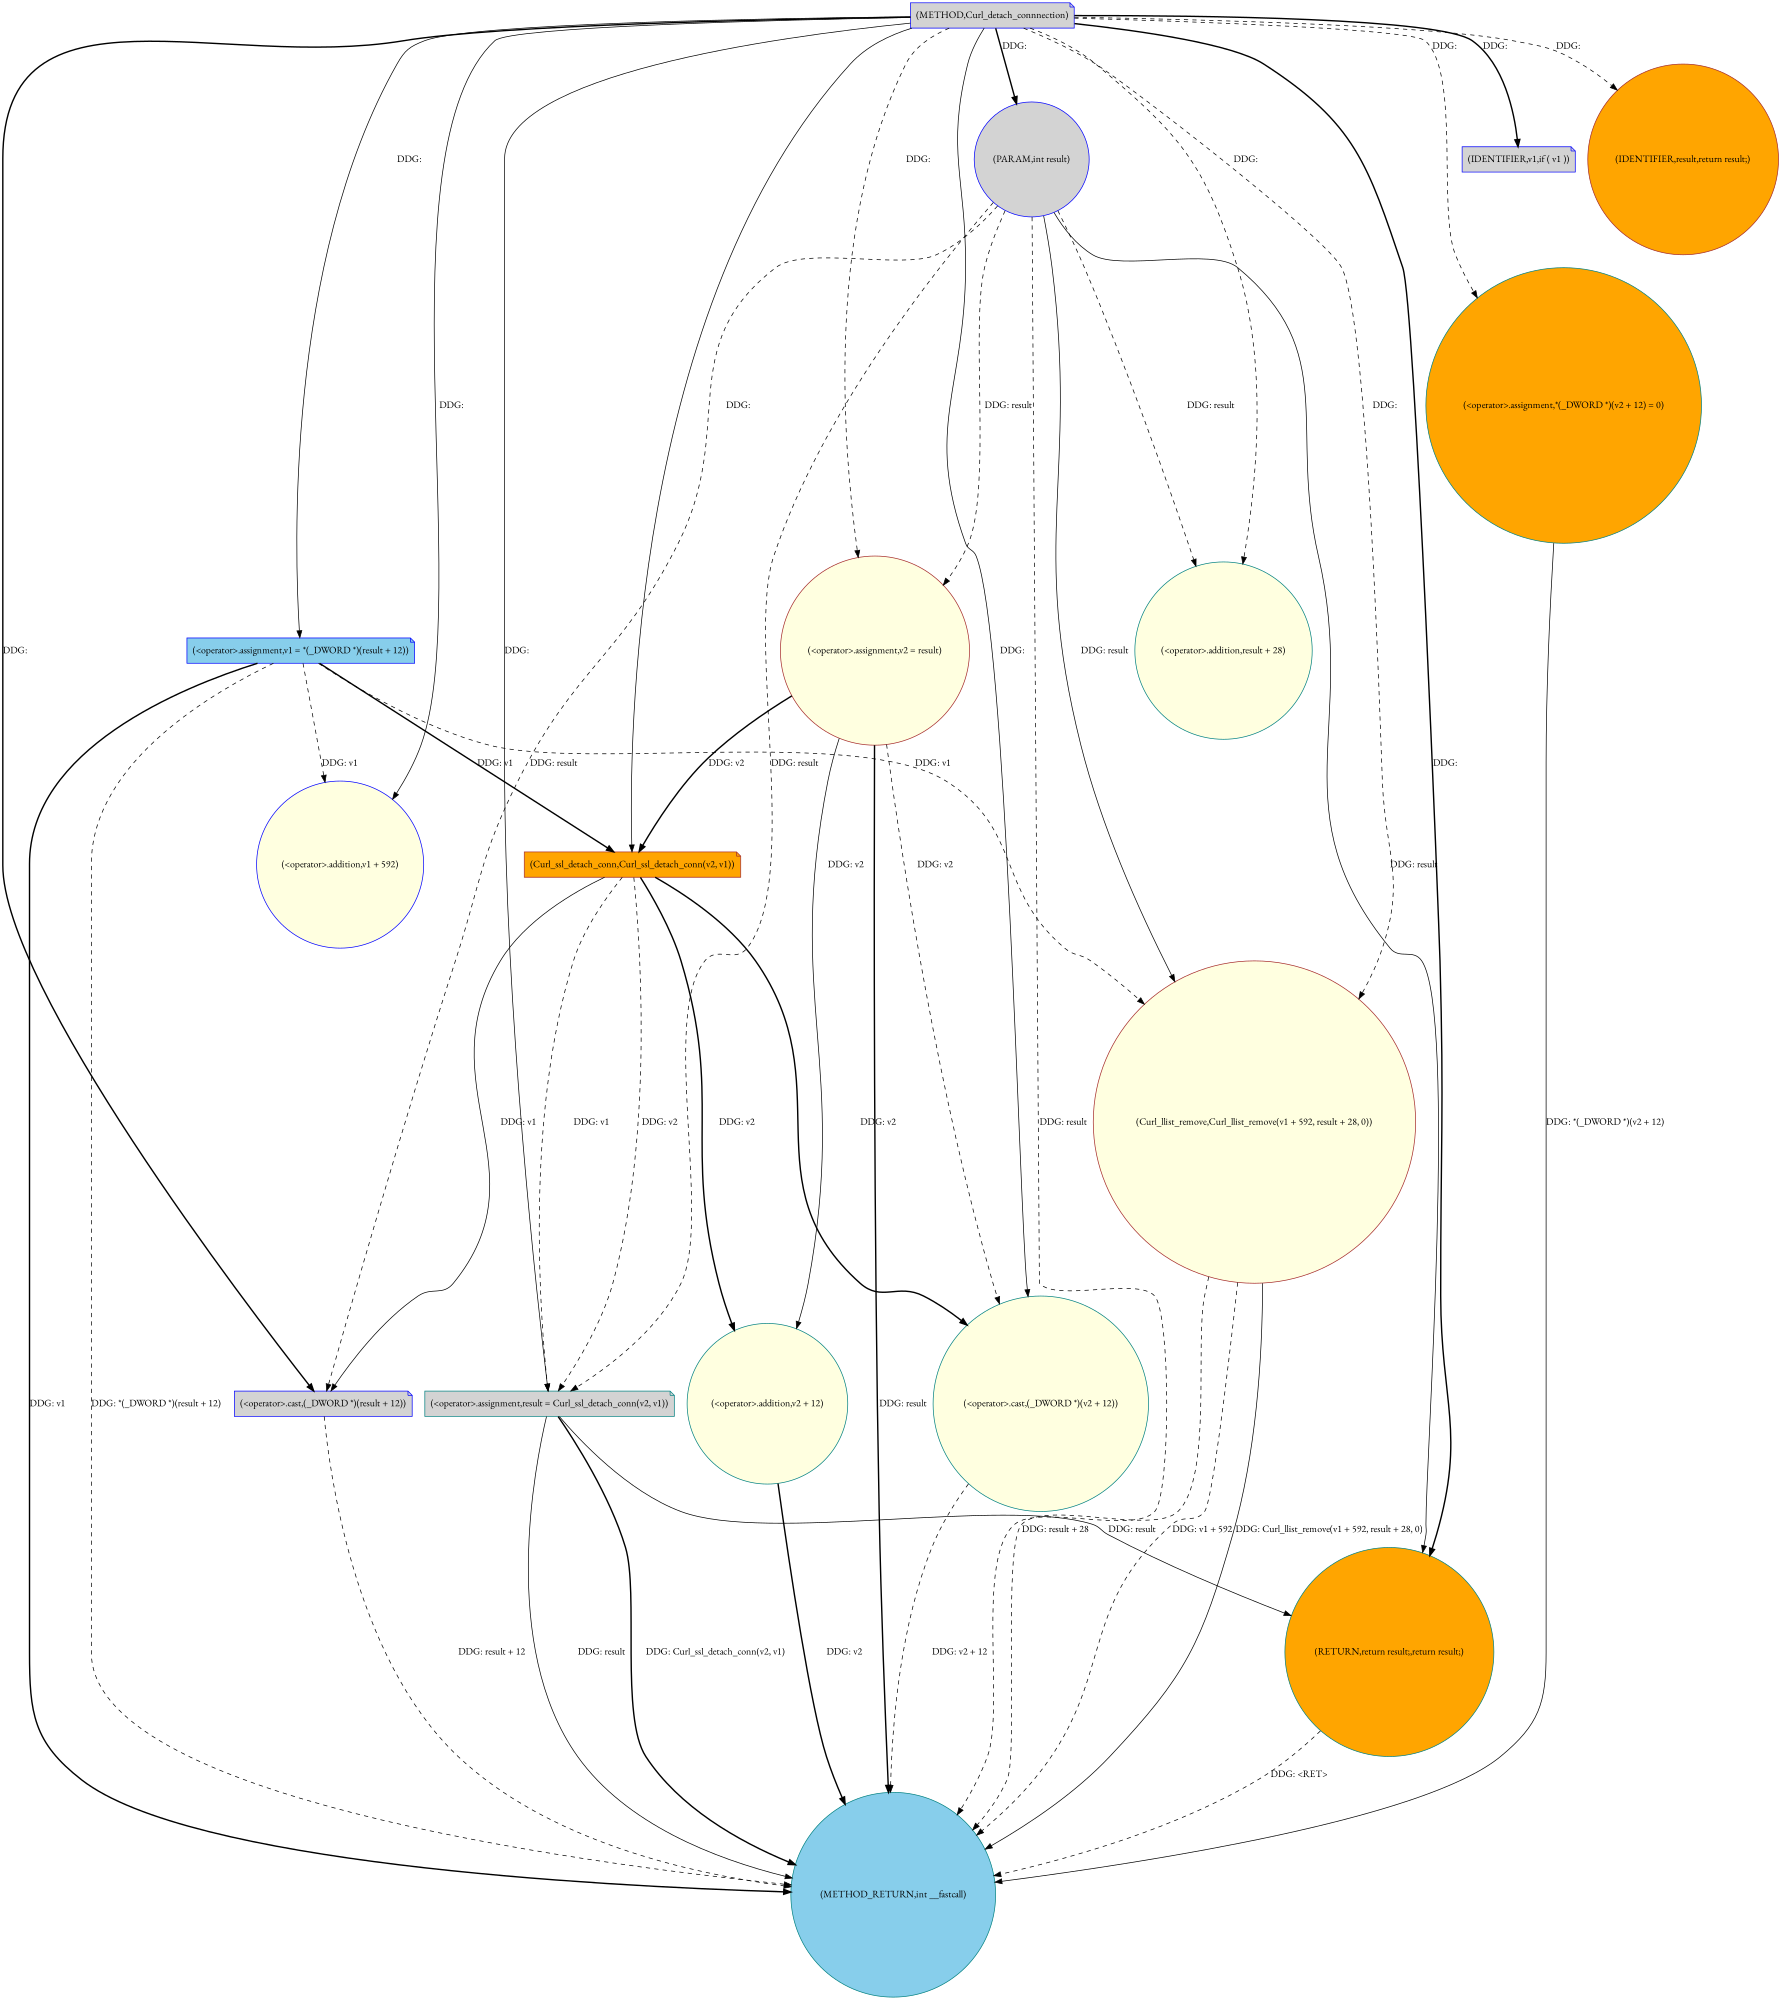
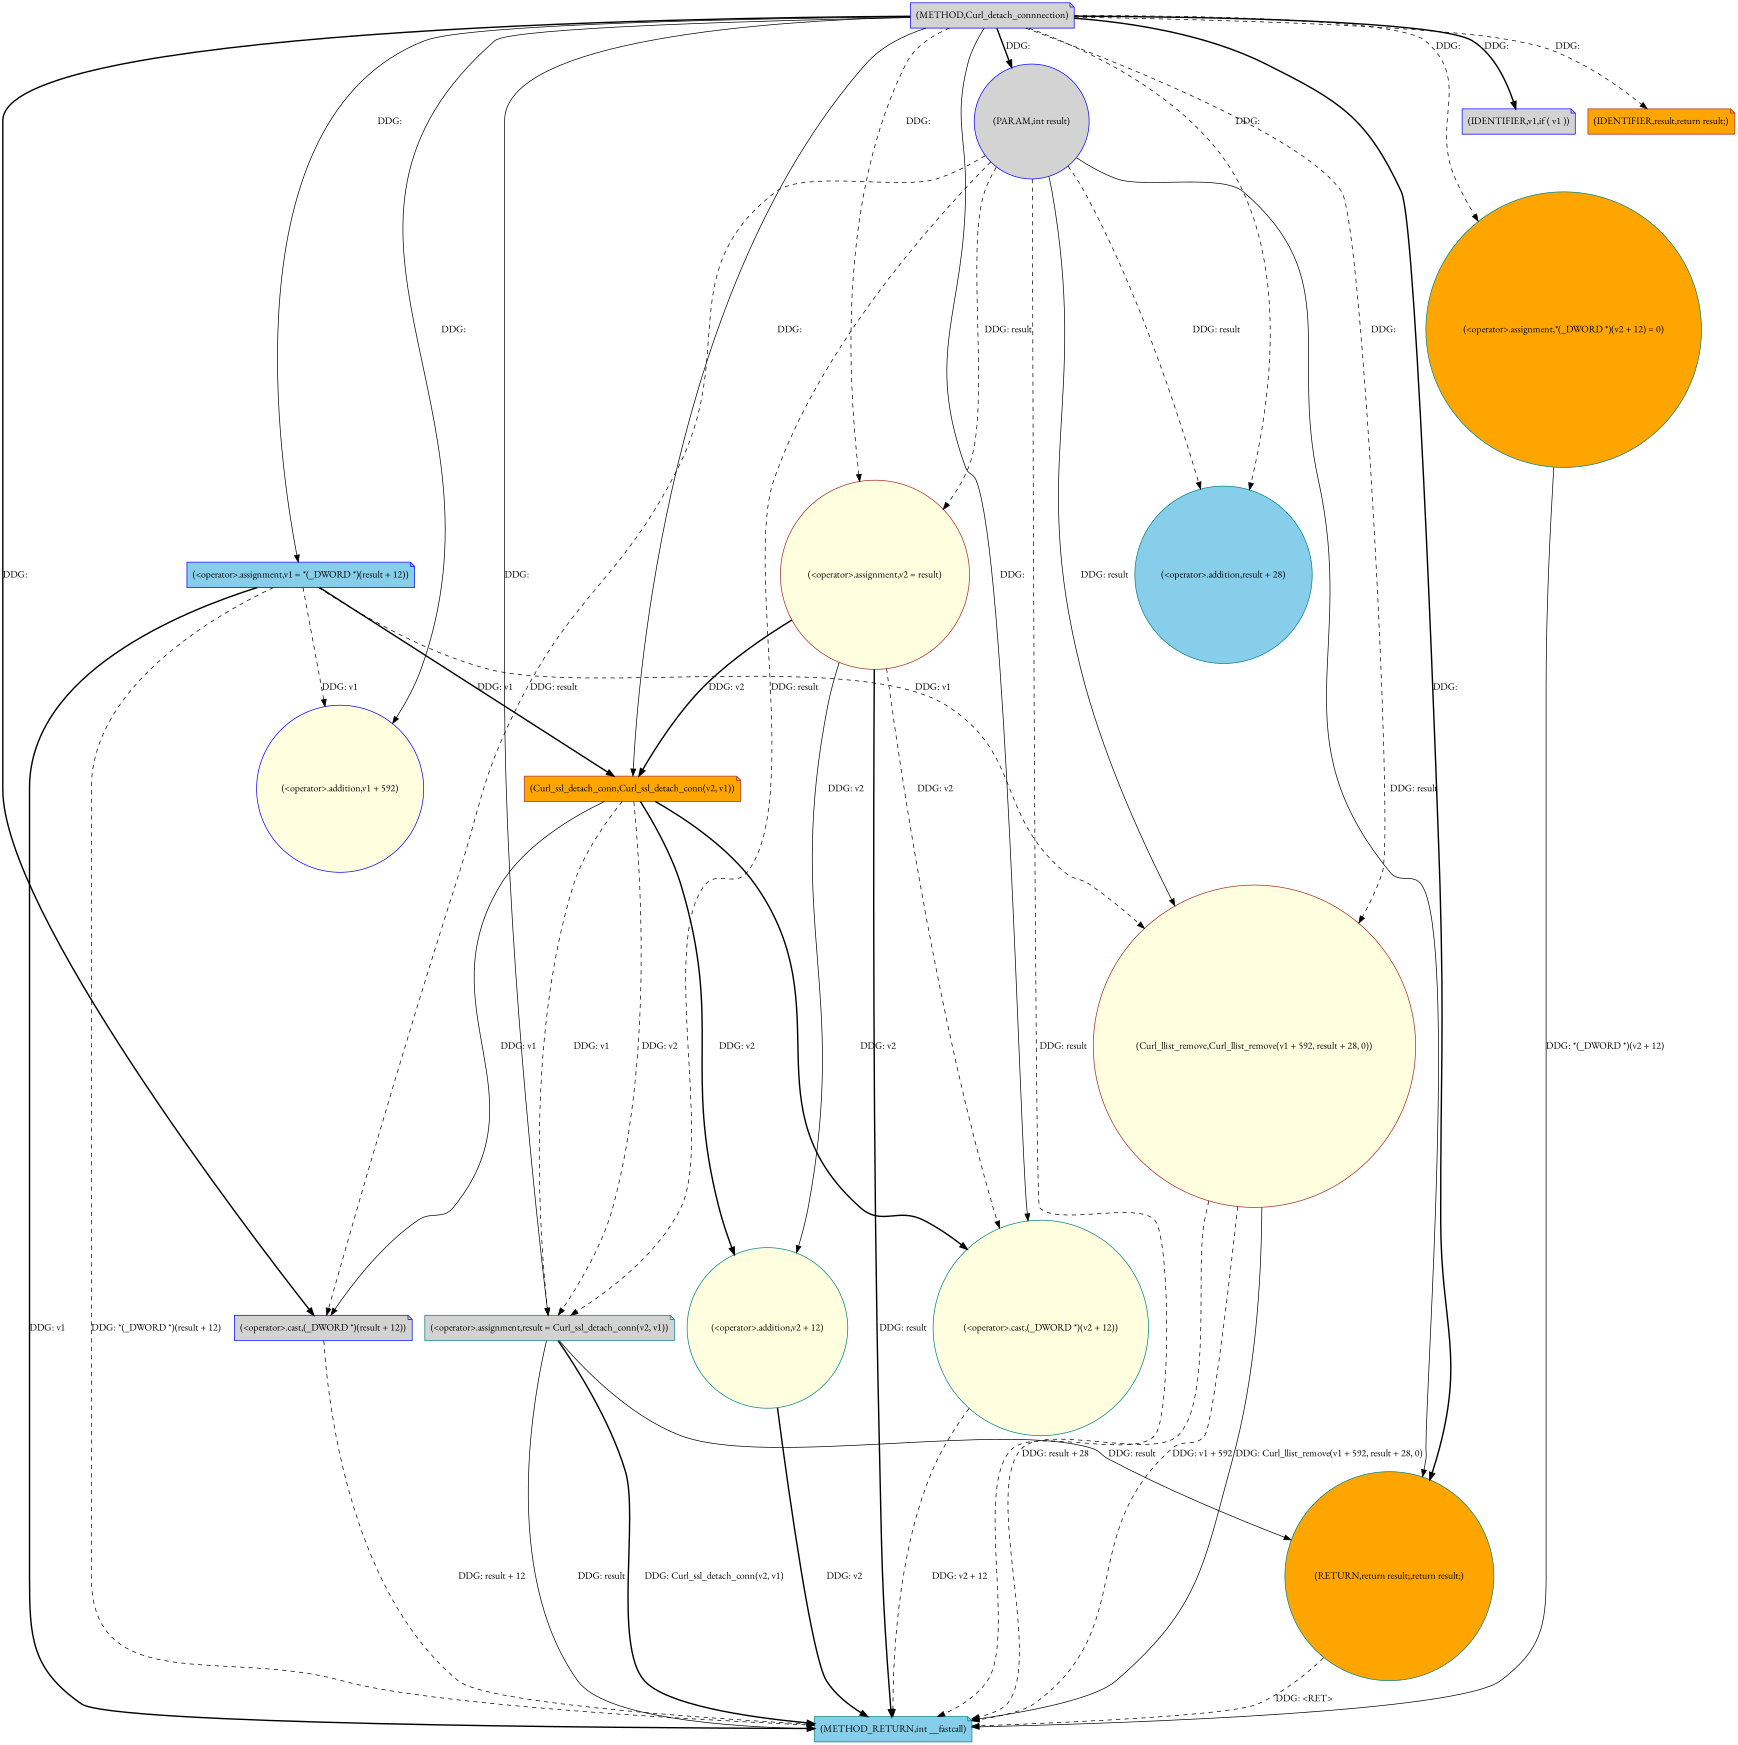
node "(IDENTIFIER,result,return result;)": shape circle -> note
node "(<operator>.addition,result + 28)": fillcolor lightyellow -> skyblue
node "(METHOD_RETURN,int __fastcall)": shape circle -> note
